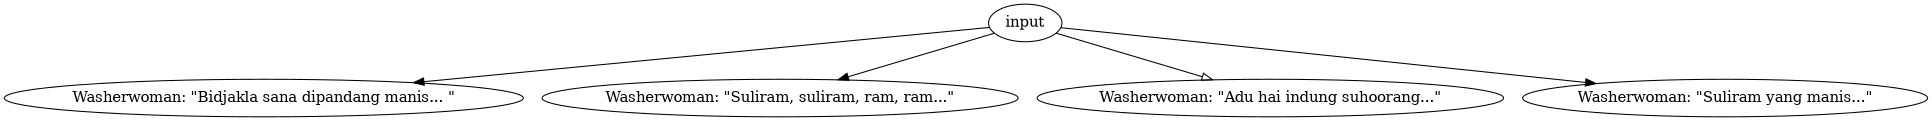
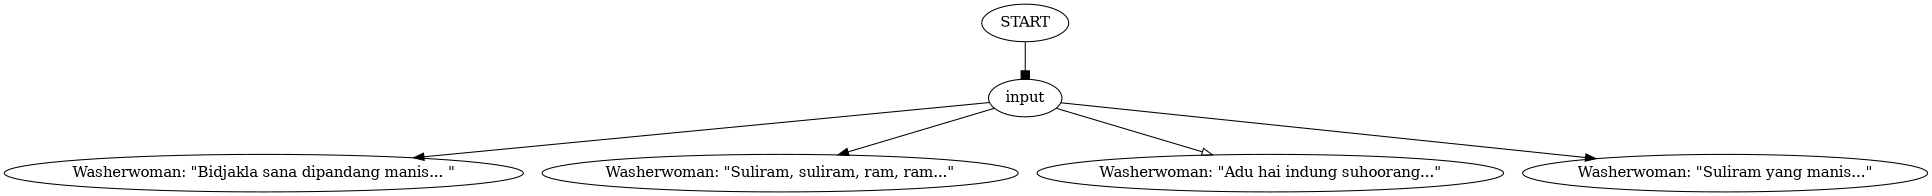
node "START": added
